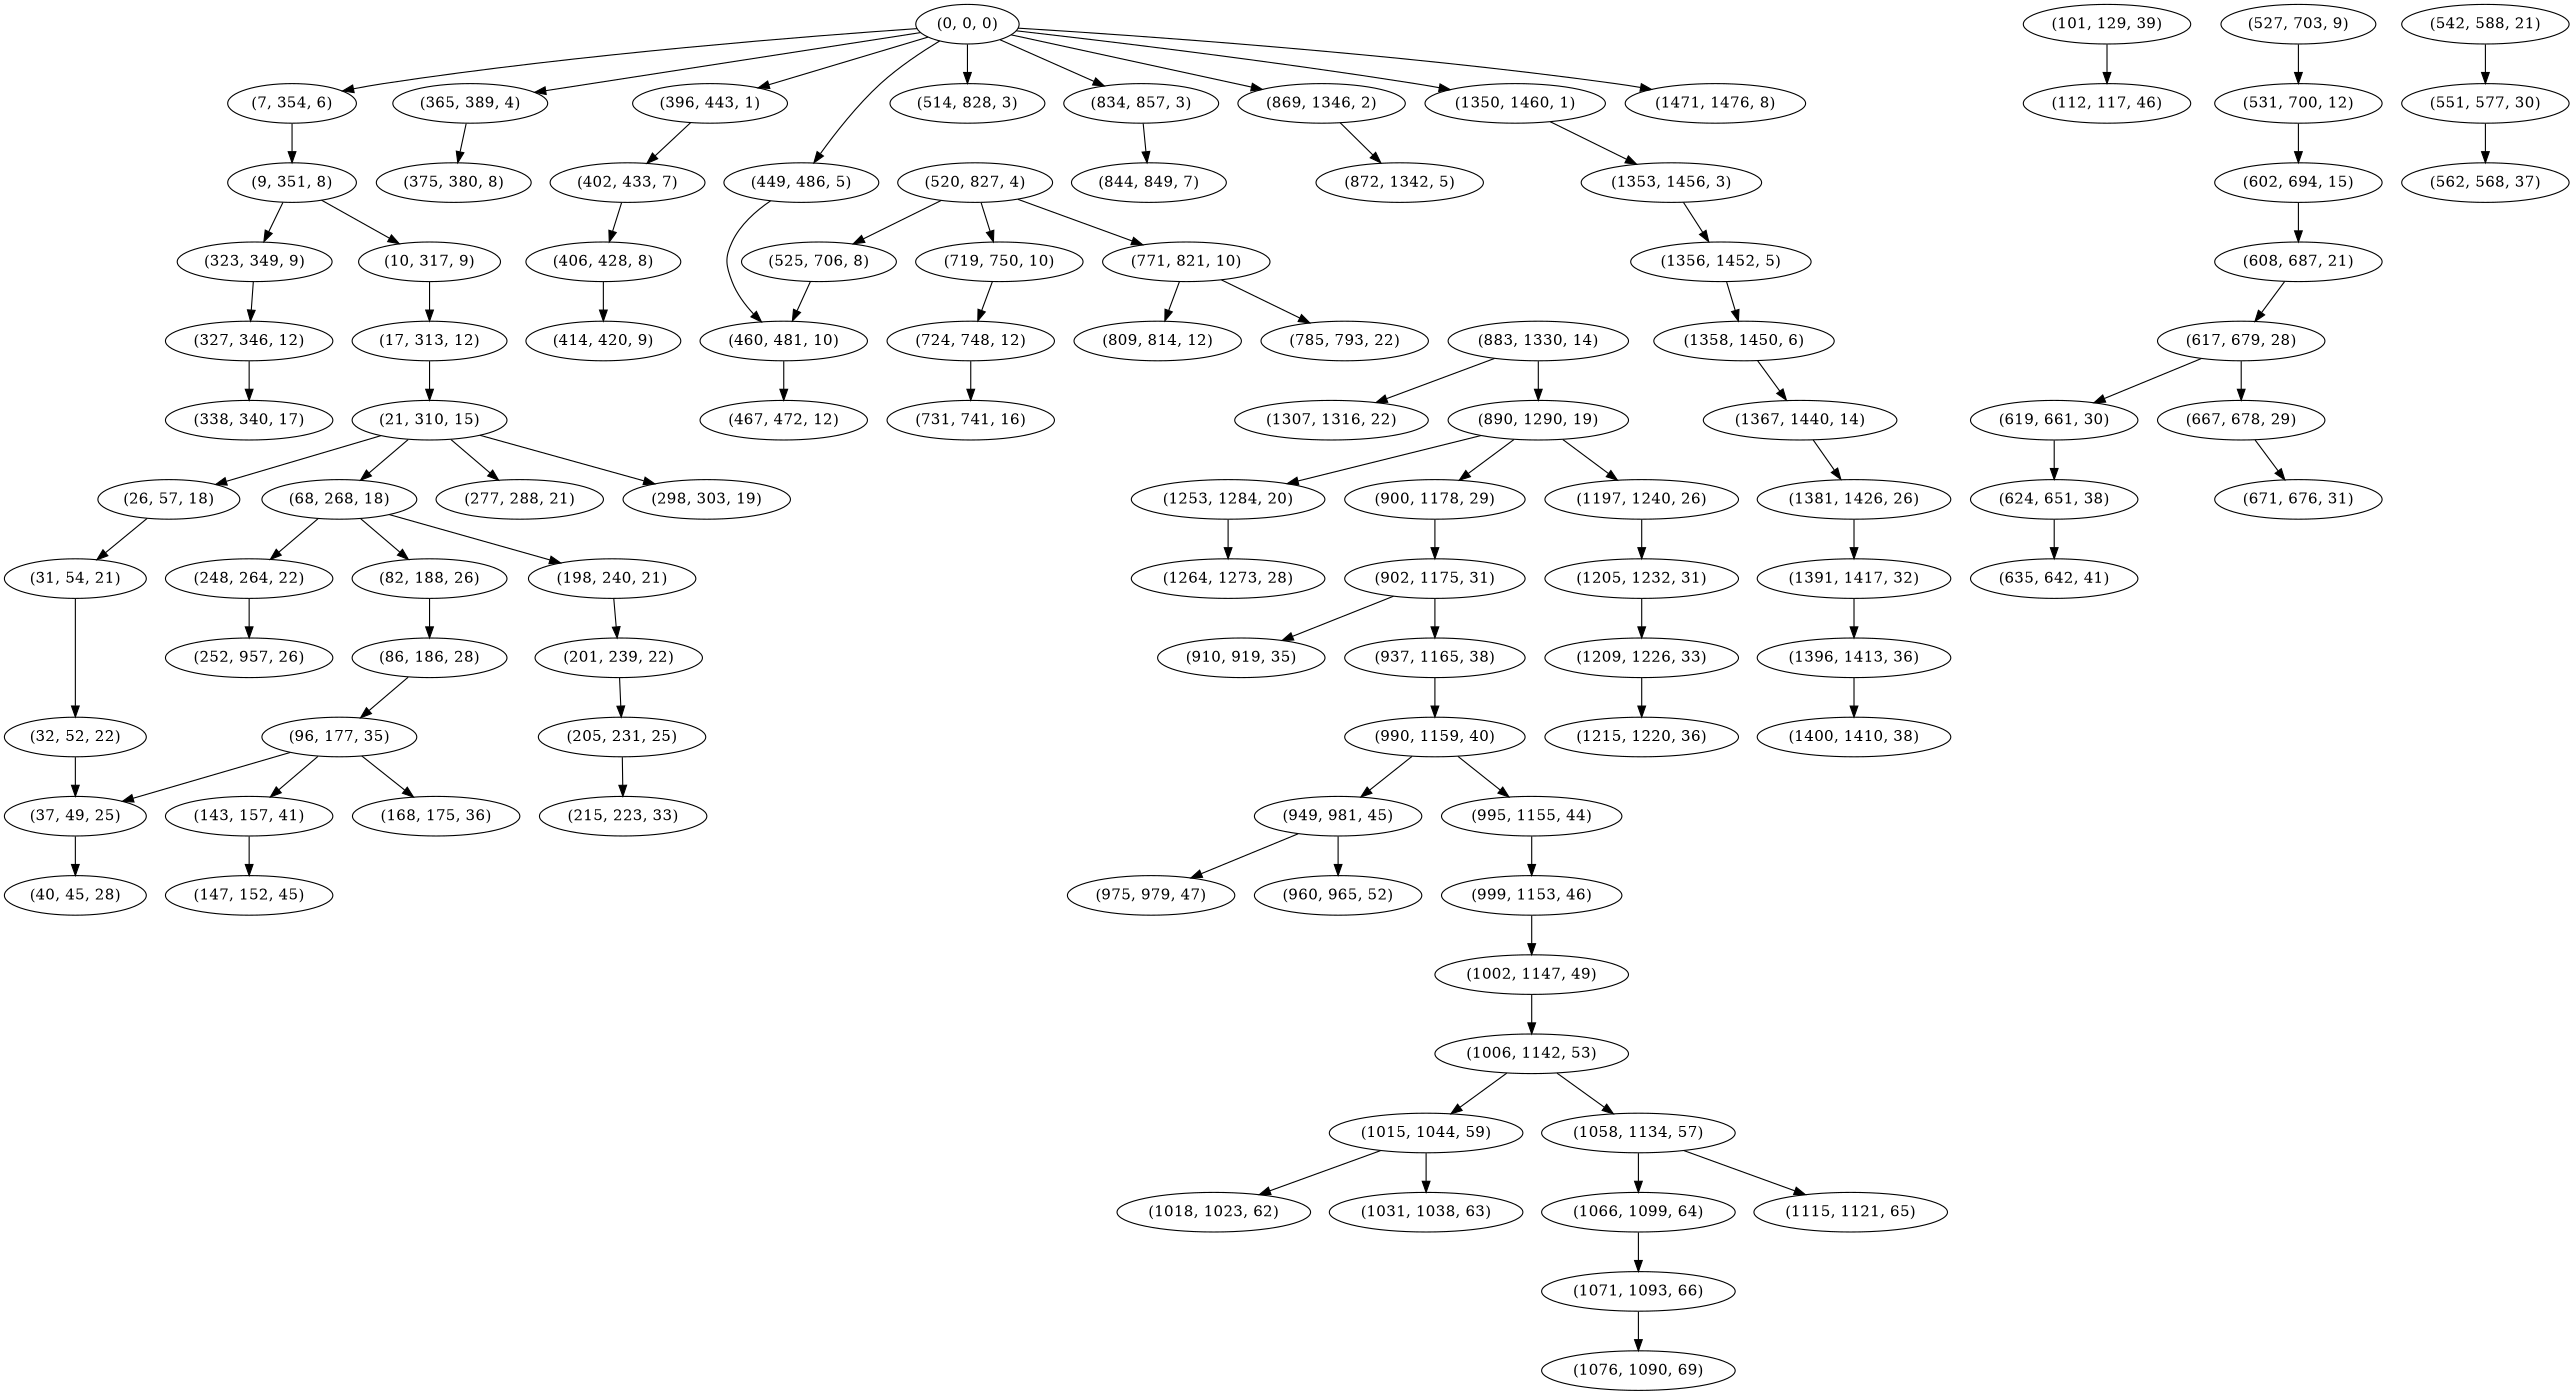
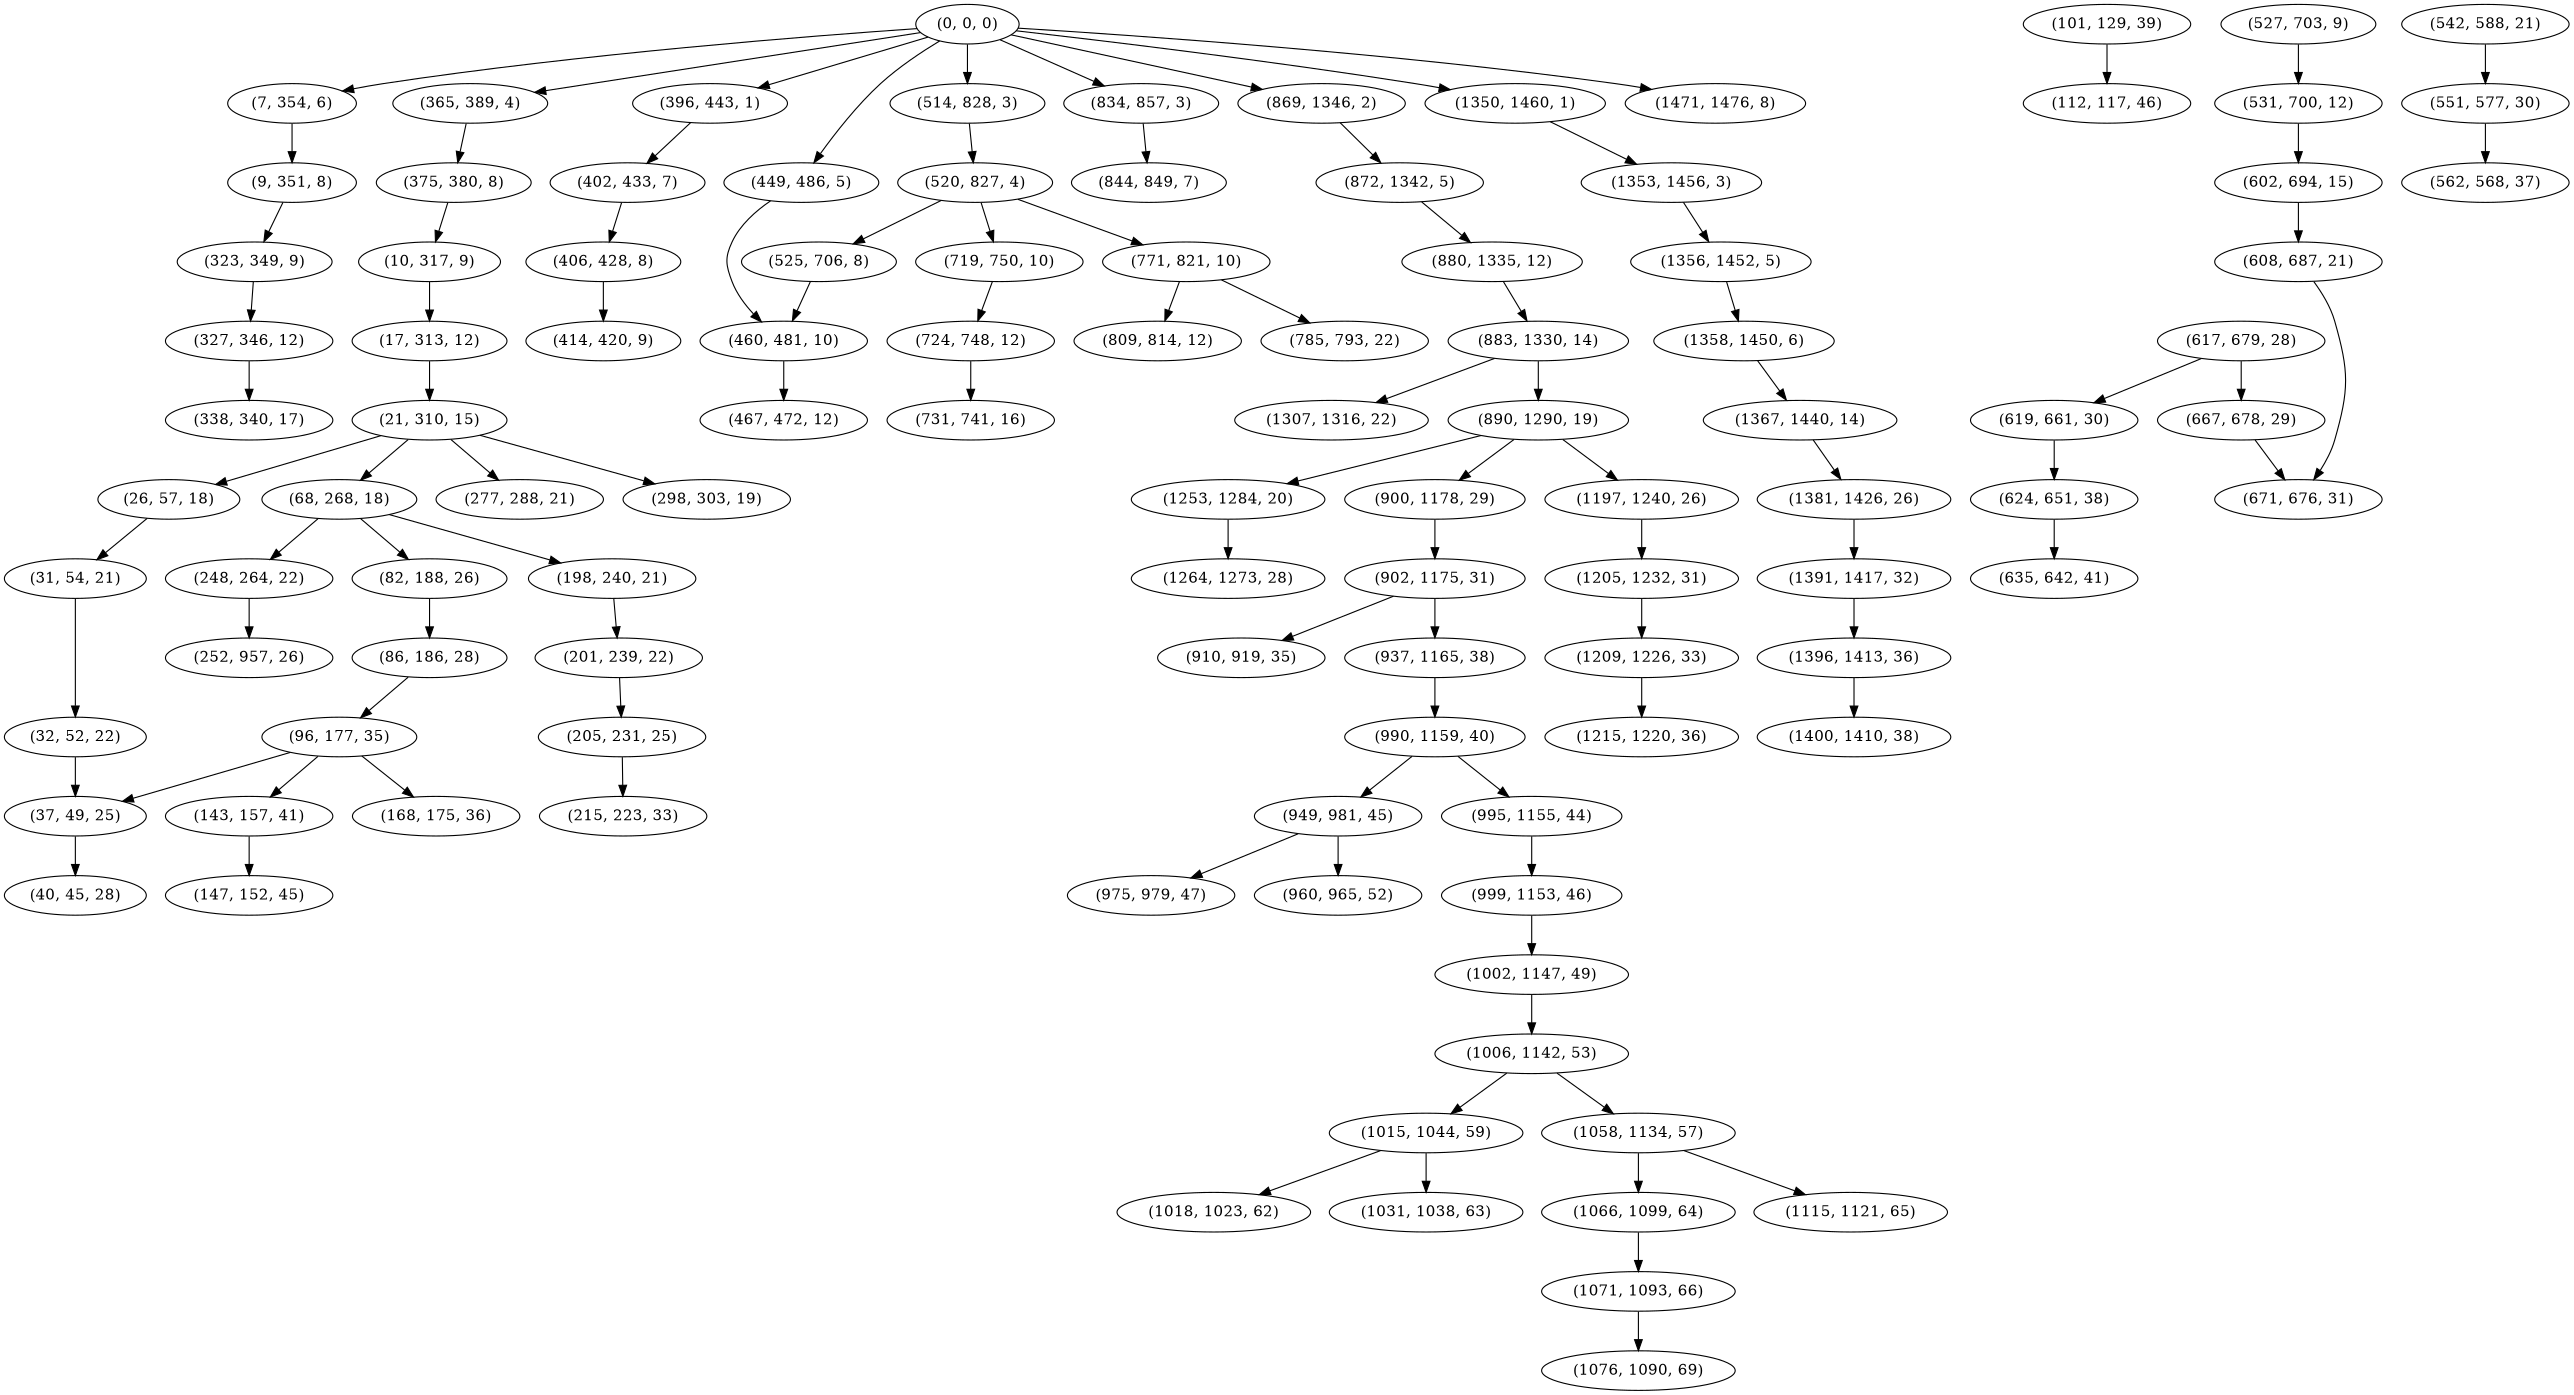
edge "(514, 828, 3)" -> "(520, 827, 4)": added
edge "(9, 351, 8)" -> "(10, 317, 9)": now "(375, 380, 8)" -> "(10, 317, 9)"
node "(880, 1335, 12)": added
edge "(608, 687, 21)" -> "(617, 679, 28)": now "(608, 687, 21)" -> "(671, 676, 31)"
